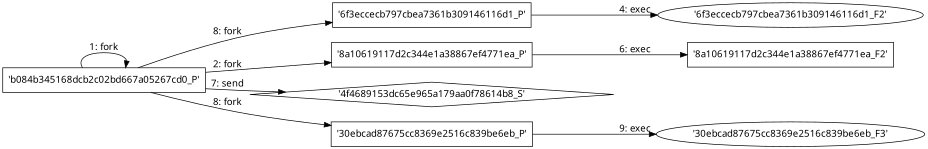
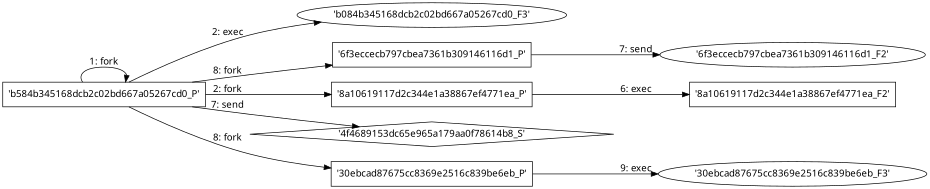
edge "'6f3eccecb797cbea7361b309146116d1_P'" -> "'6f3eccecb797cbea7361b309146116d1_F2'": label "4: exec" -> "7: send"
node "'b084b345168dcb2c02bd667a05267cd0_F3'": added
node "'b084b345168dcb2c02bd667a05267cd0_P'": label "'b084b345168dcb2c02bd667a05267cd0_P'" -> "'b584b345168dcb2c02bd667a05267cd0_P'"
